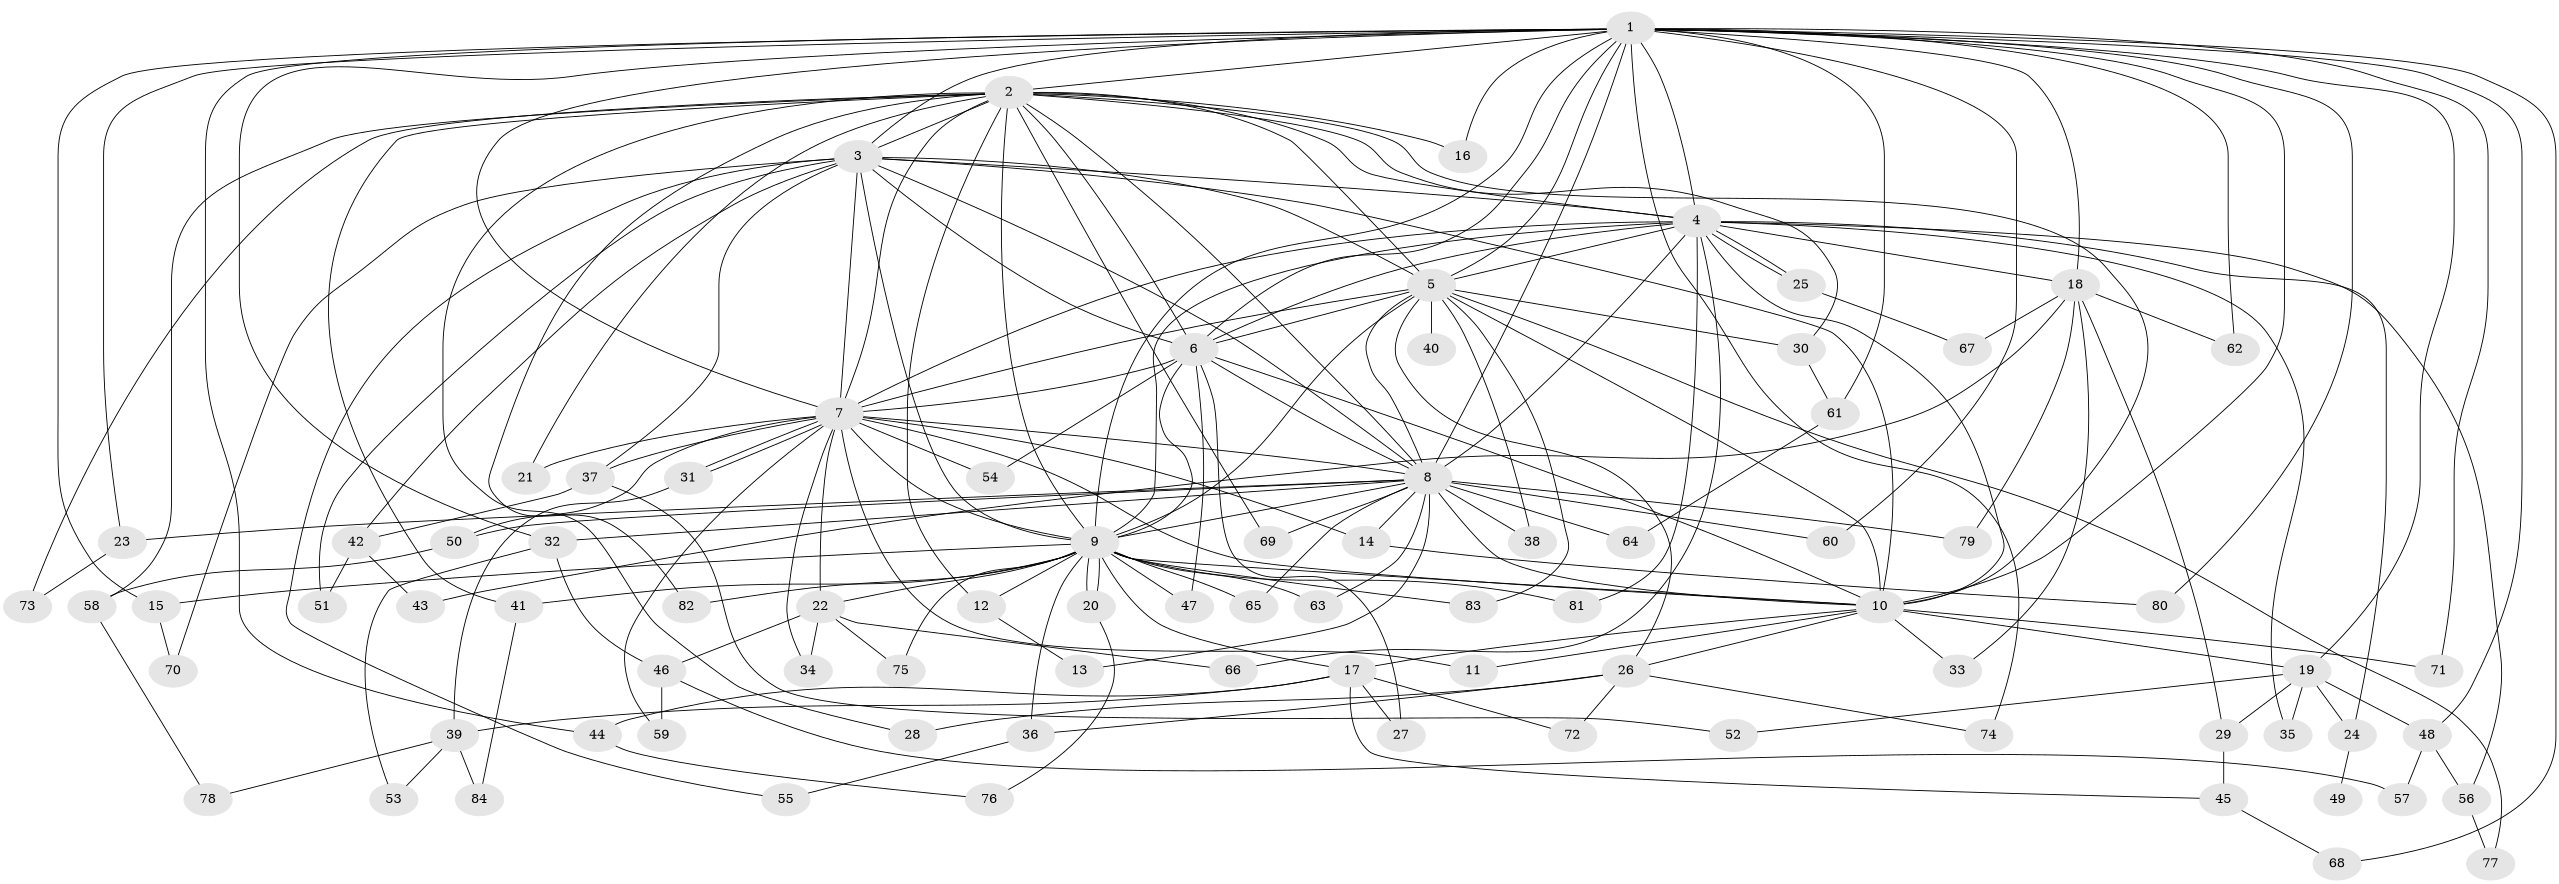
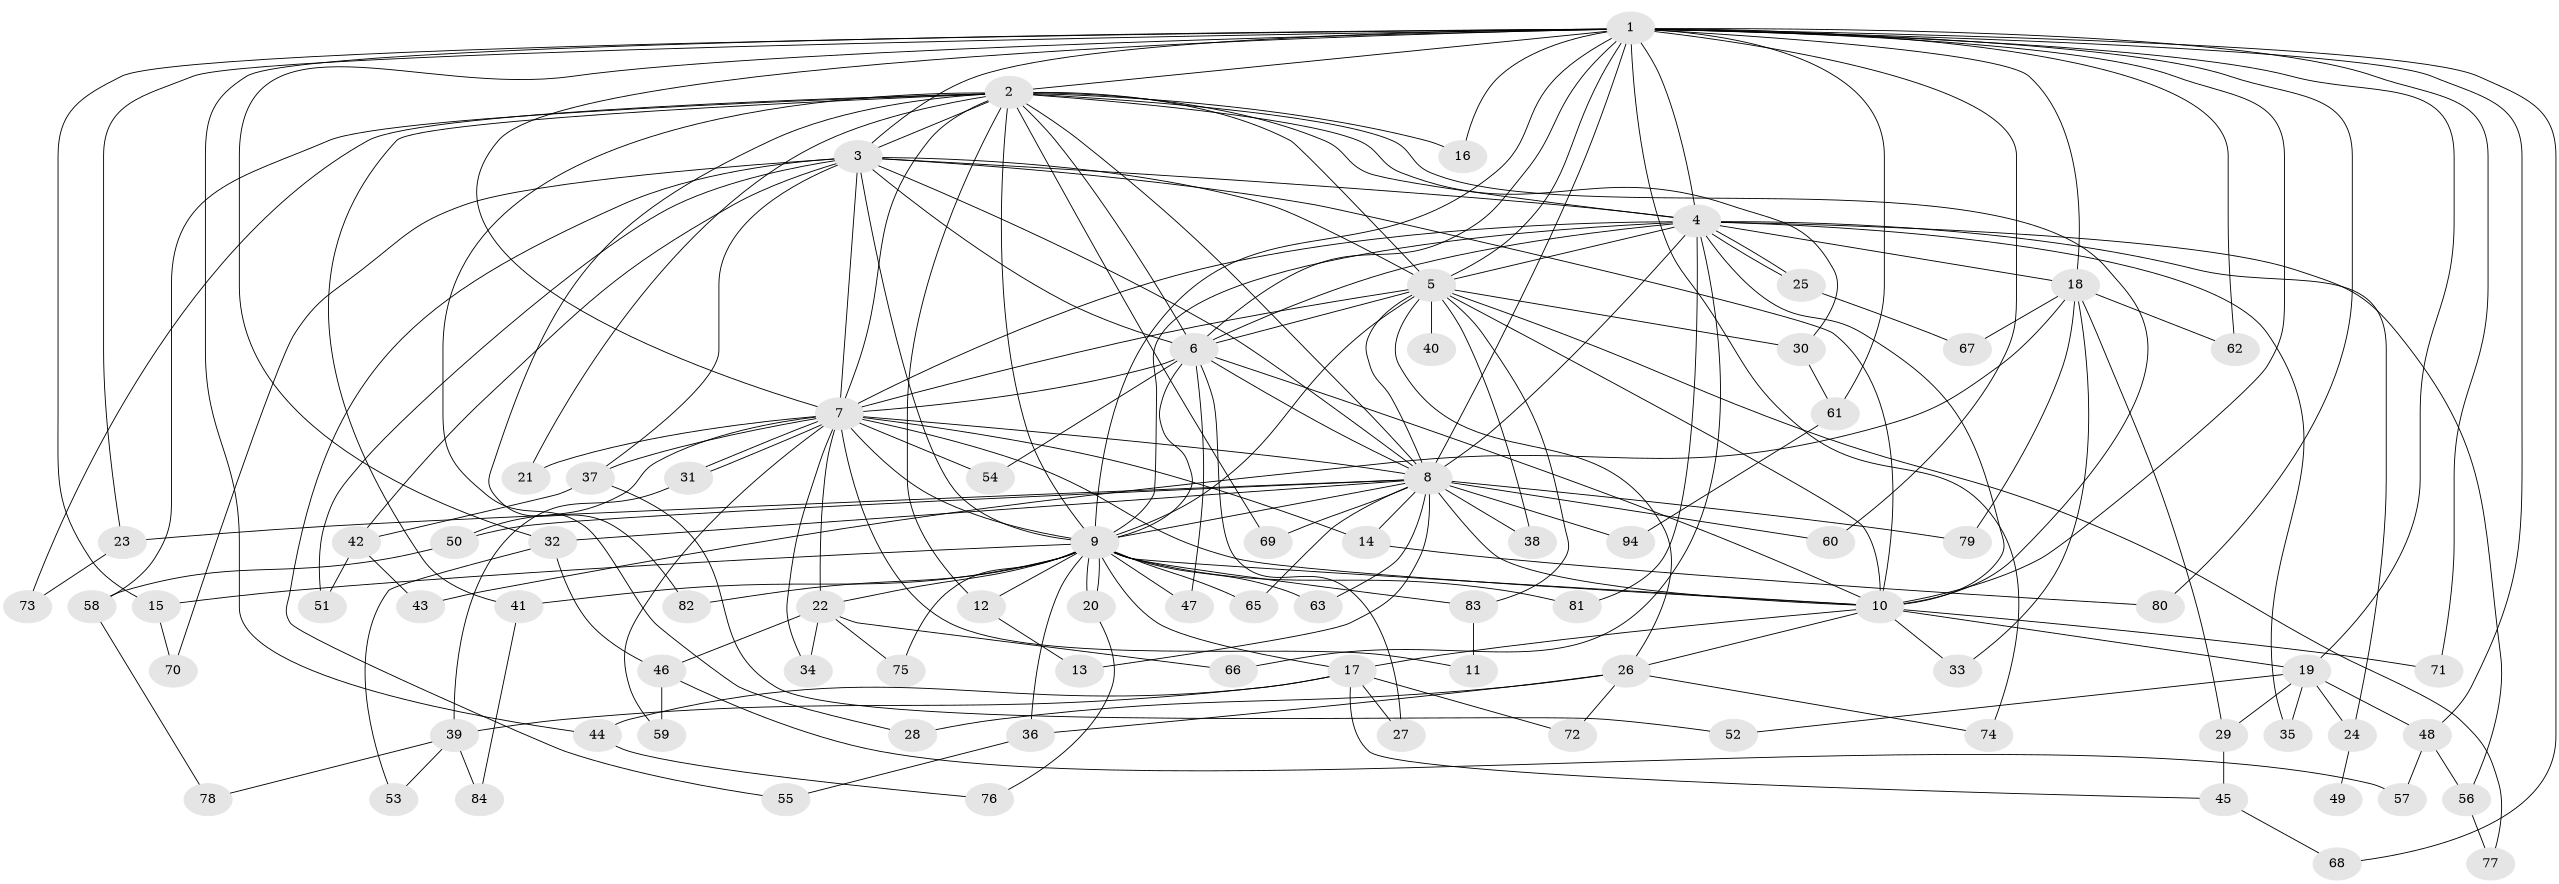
node "64": label "64" -> "94"
edge "10" -- "11": now "83" -- "11"
